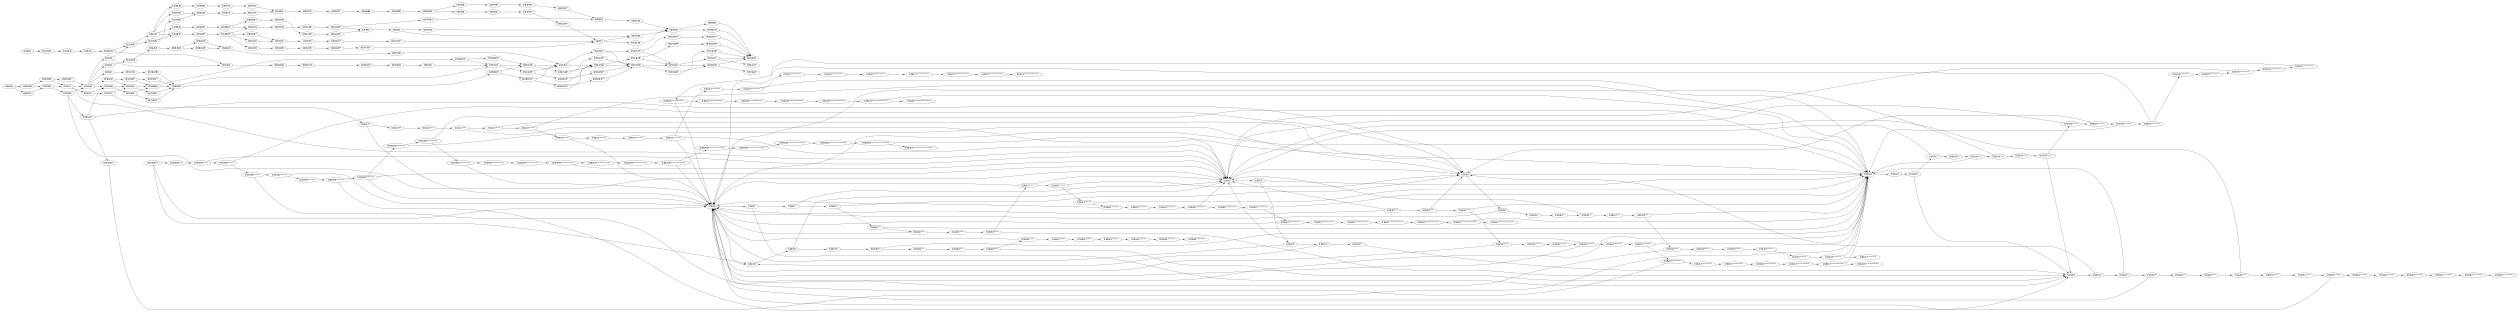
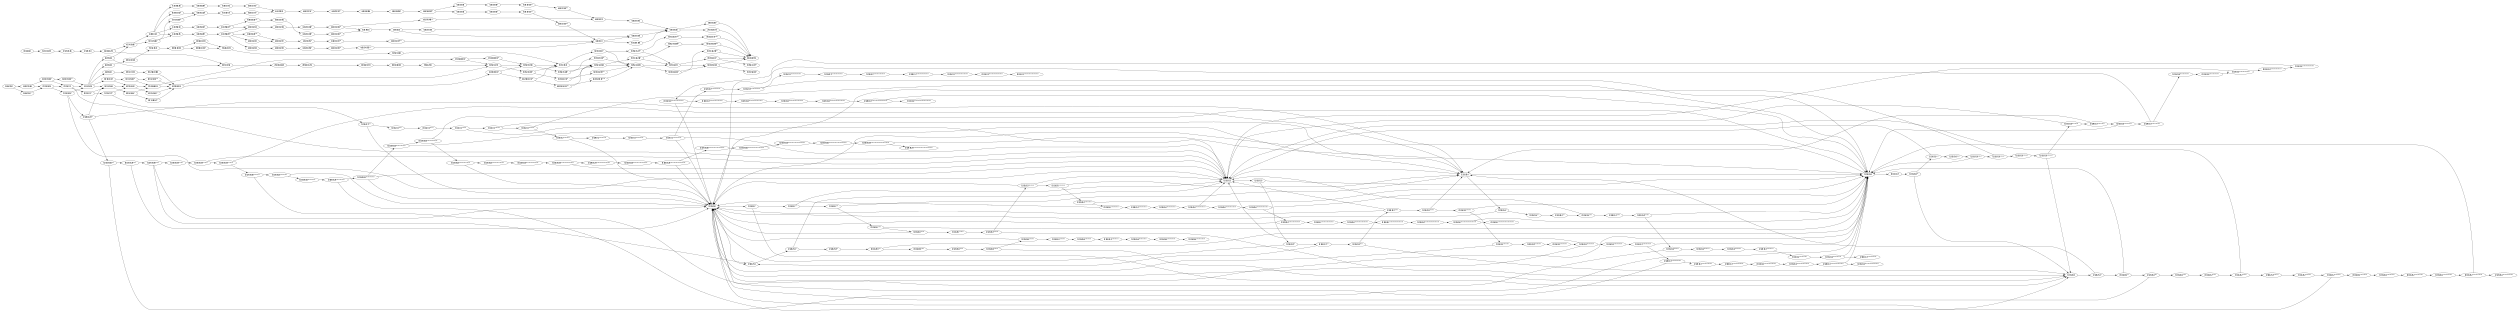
edge "72.129.25.2**************" -> "72.129.13.0": added
node "72.129.19.26****": added
edge "72.129.13.3****" -> "72.129.13.3*****": added
